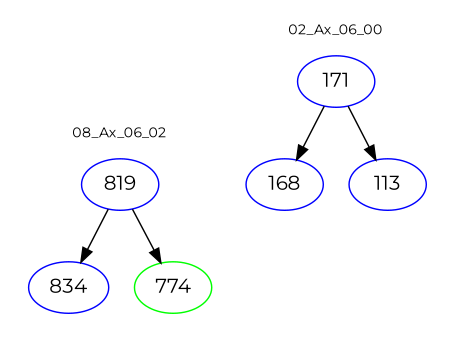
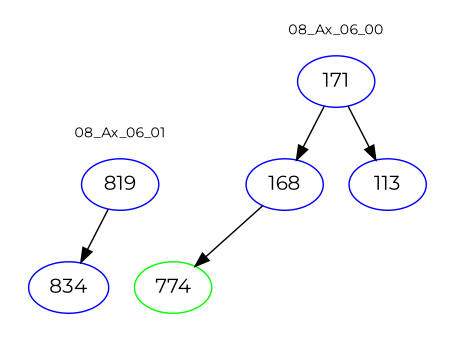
cluster "02_Ax_06_00": label "02_Ax_06_00" -> "08_Ax_06_00"
cluster "08_Ax_06_02": label "08_Ax_06_02" -> "08_Ax_06_01"
edge "819" -> "774": now "168" -> "774"
